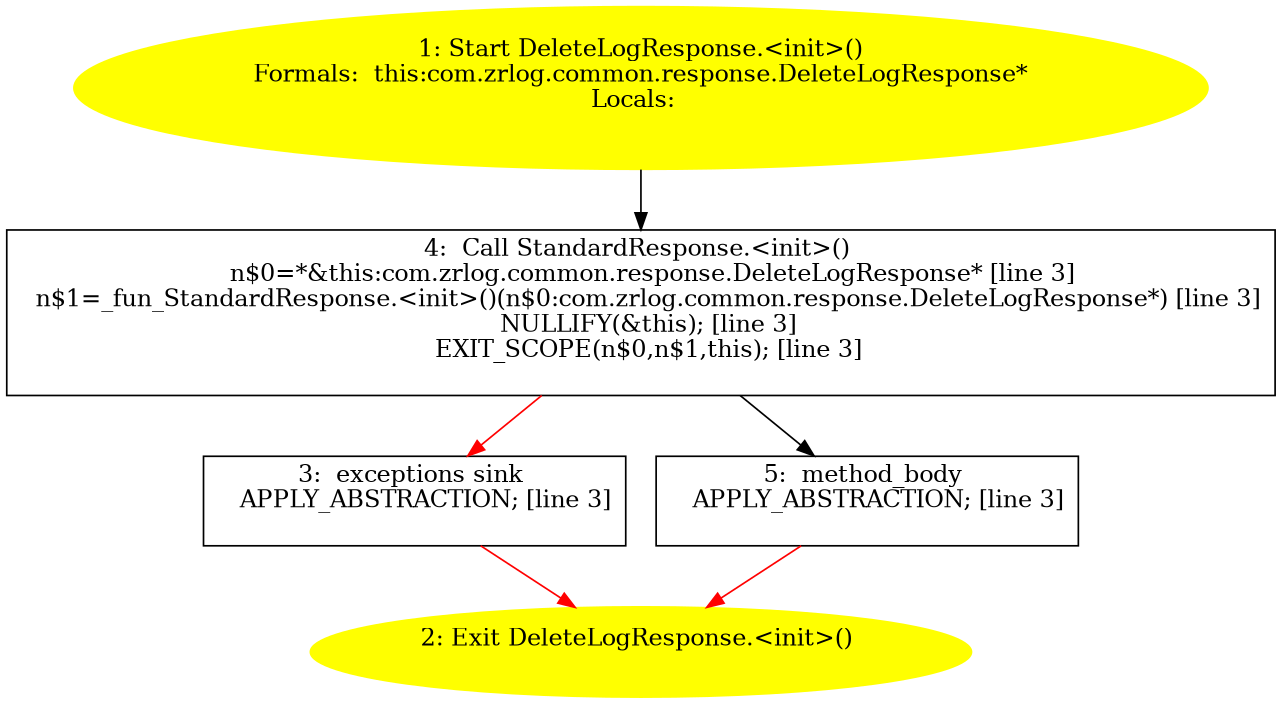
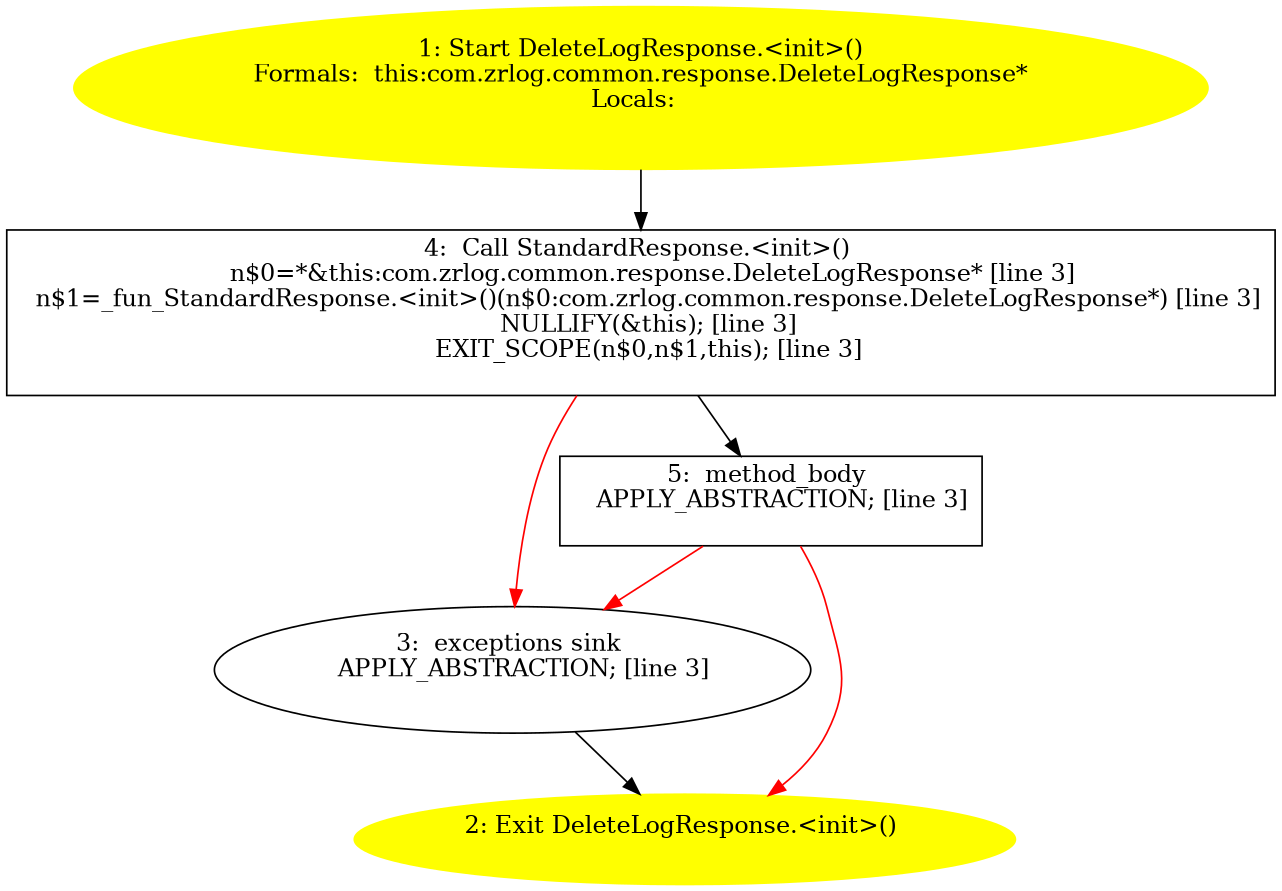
node "3:  exceptions sink APPLY_ABSTRACTION; [line 3]": shape box -> ellipse
edge "3:  exceptions sink APPLY_ABSTRACTION; [line 3]" -> "2: Exit DeleteLogResponse.<init>()": color red -> black
edge "5:  method_body APPLY_ABSTRACTION; [line 3]" -> "3:  exceptions sink APPLY_ABSTRACTION; [line 3]": added
